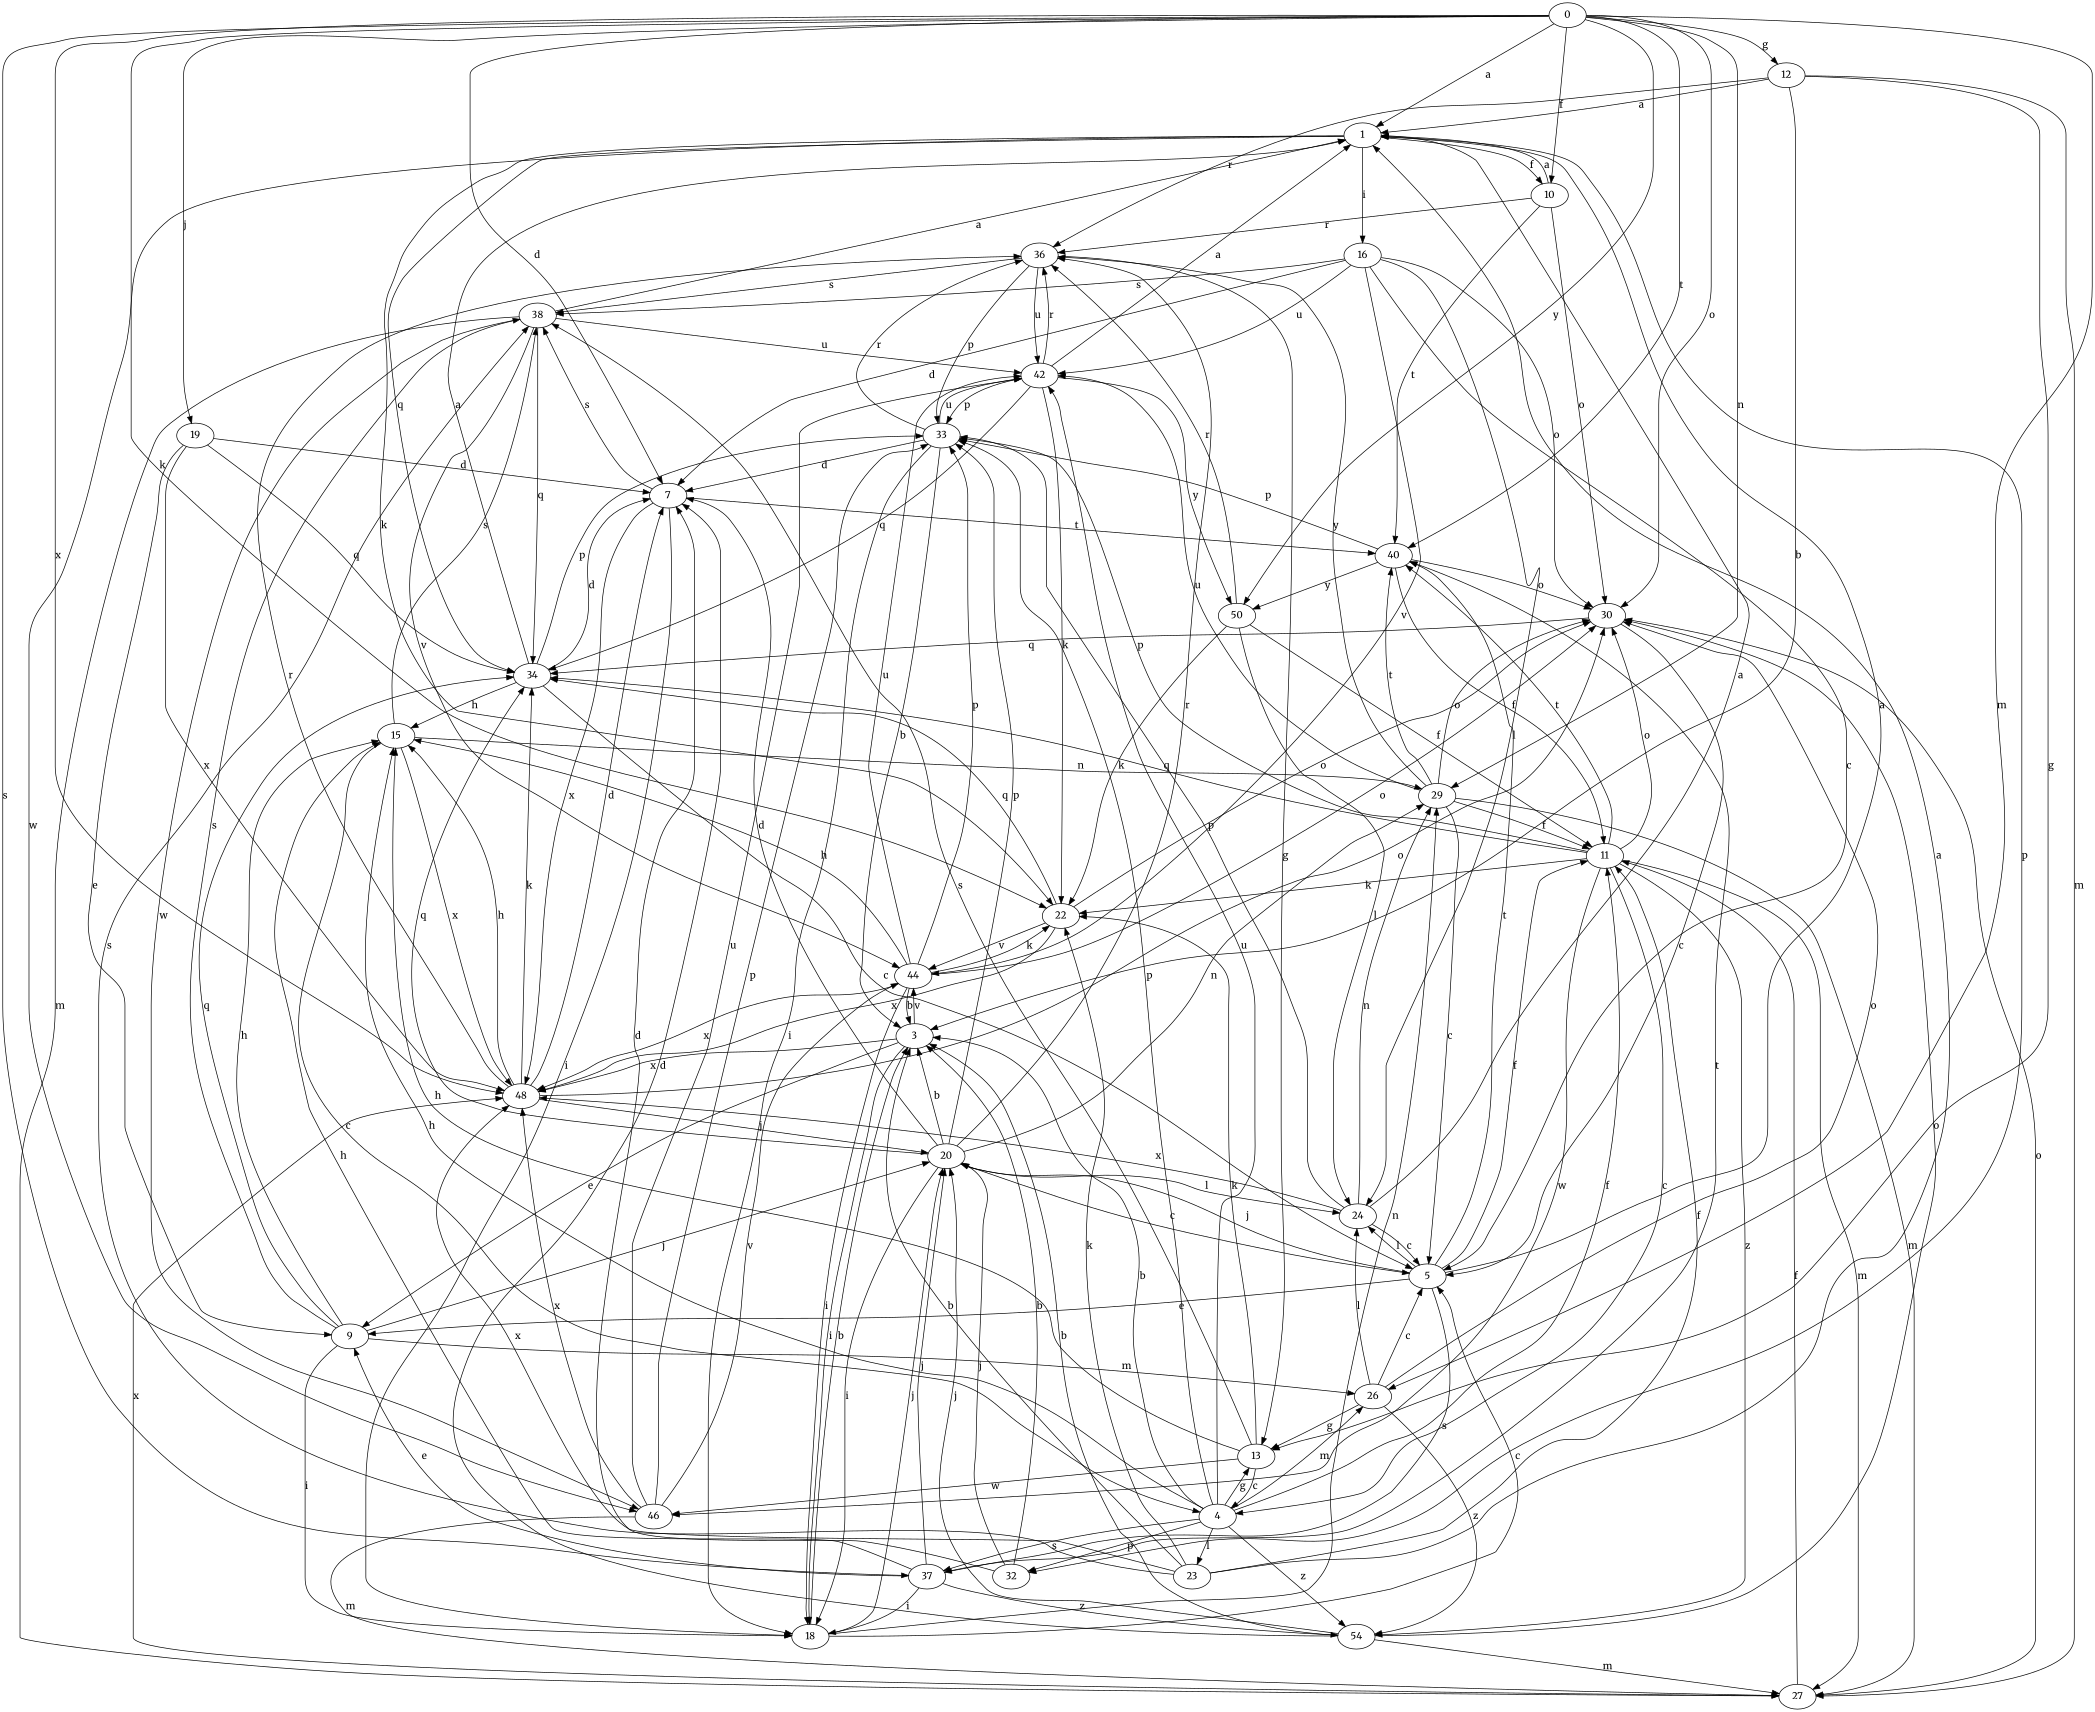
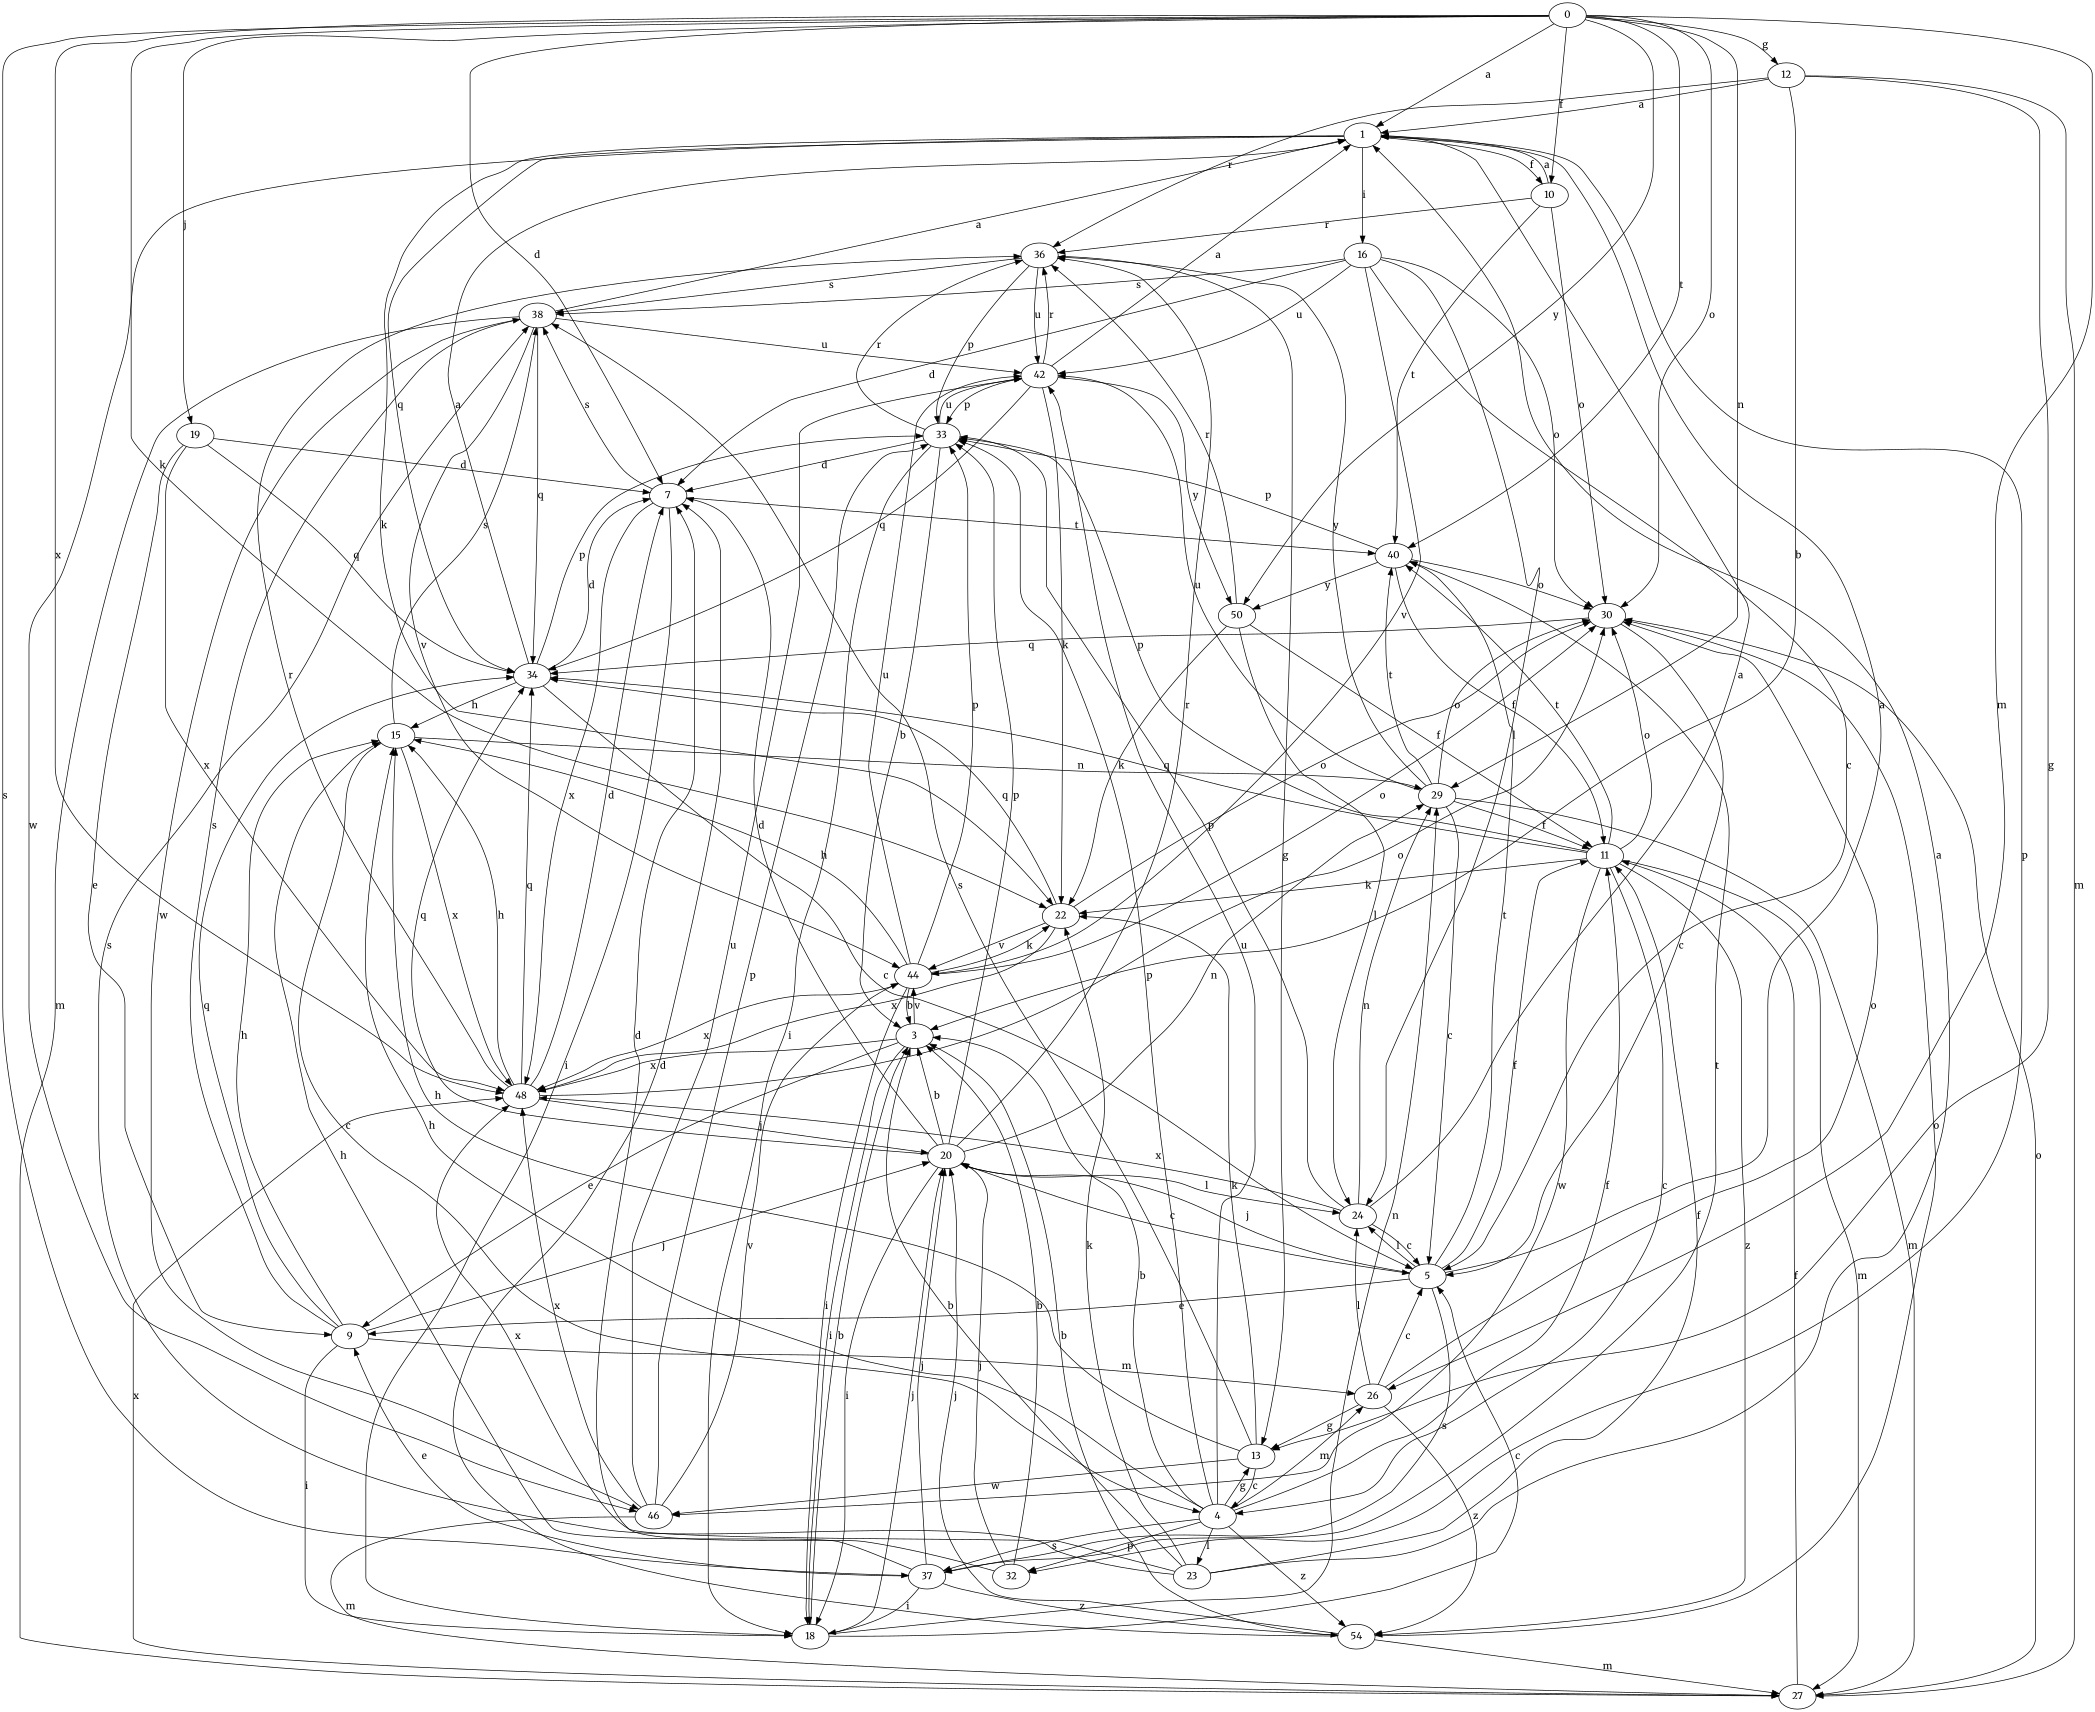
edge "48" -> "34": label "k" -> "q"
